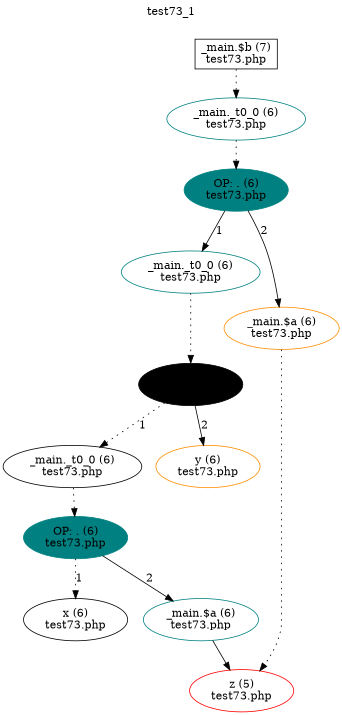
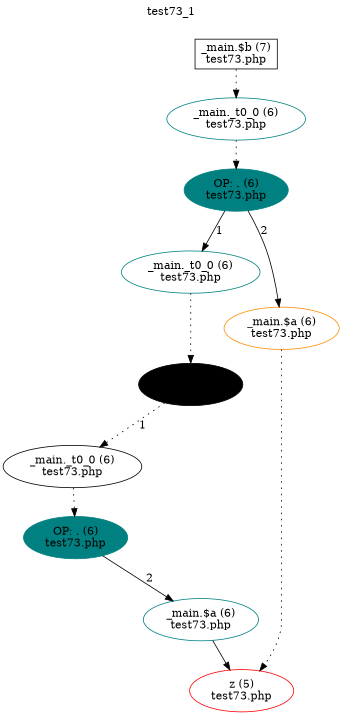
node "y (6) test73.php": removed
node "x (6) test73.php": removed
